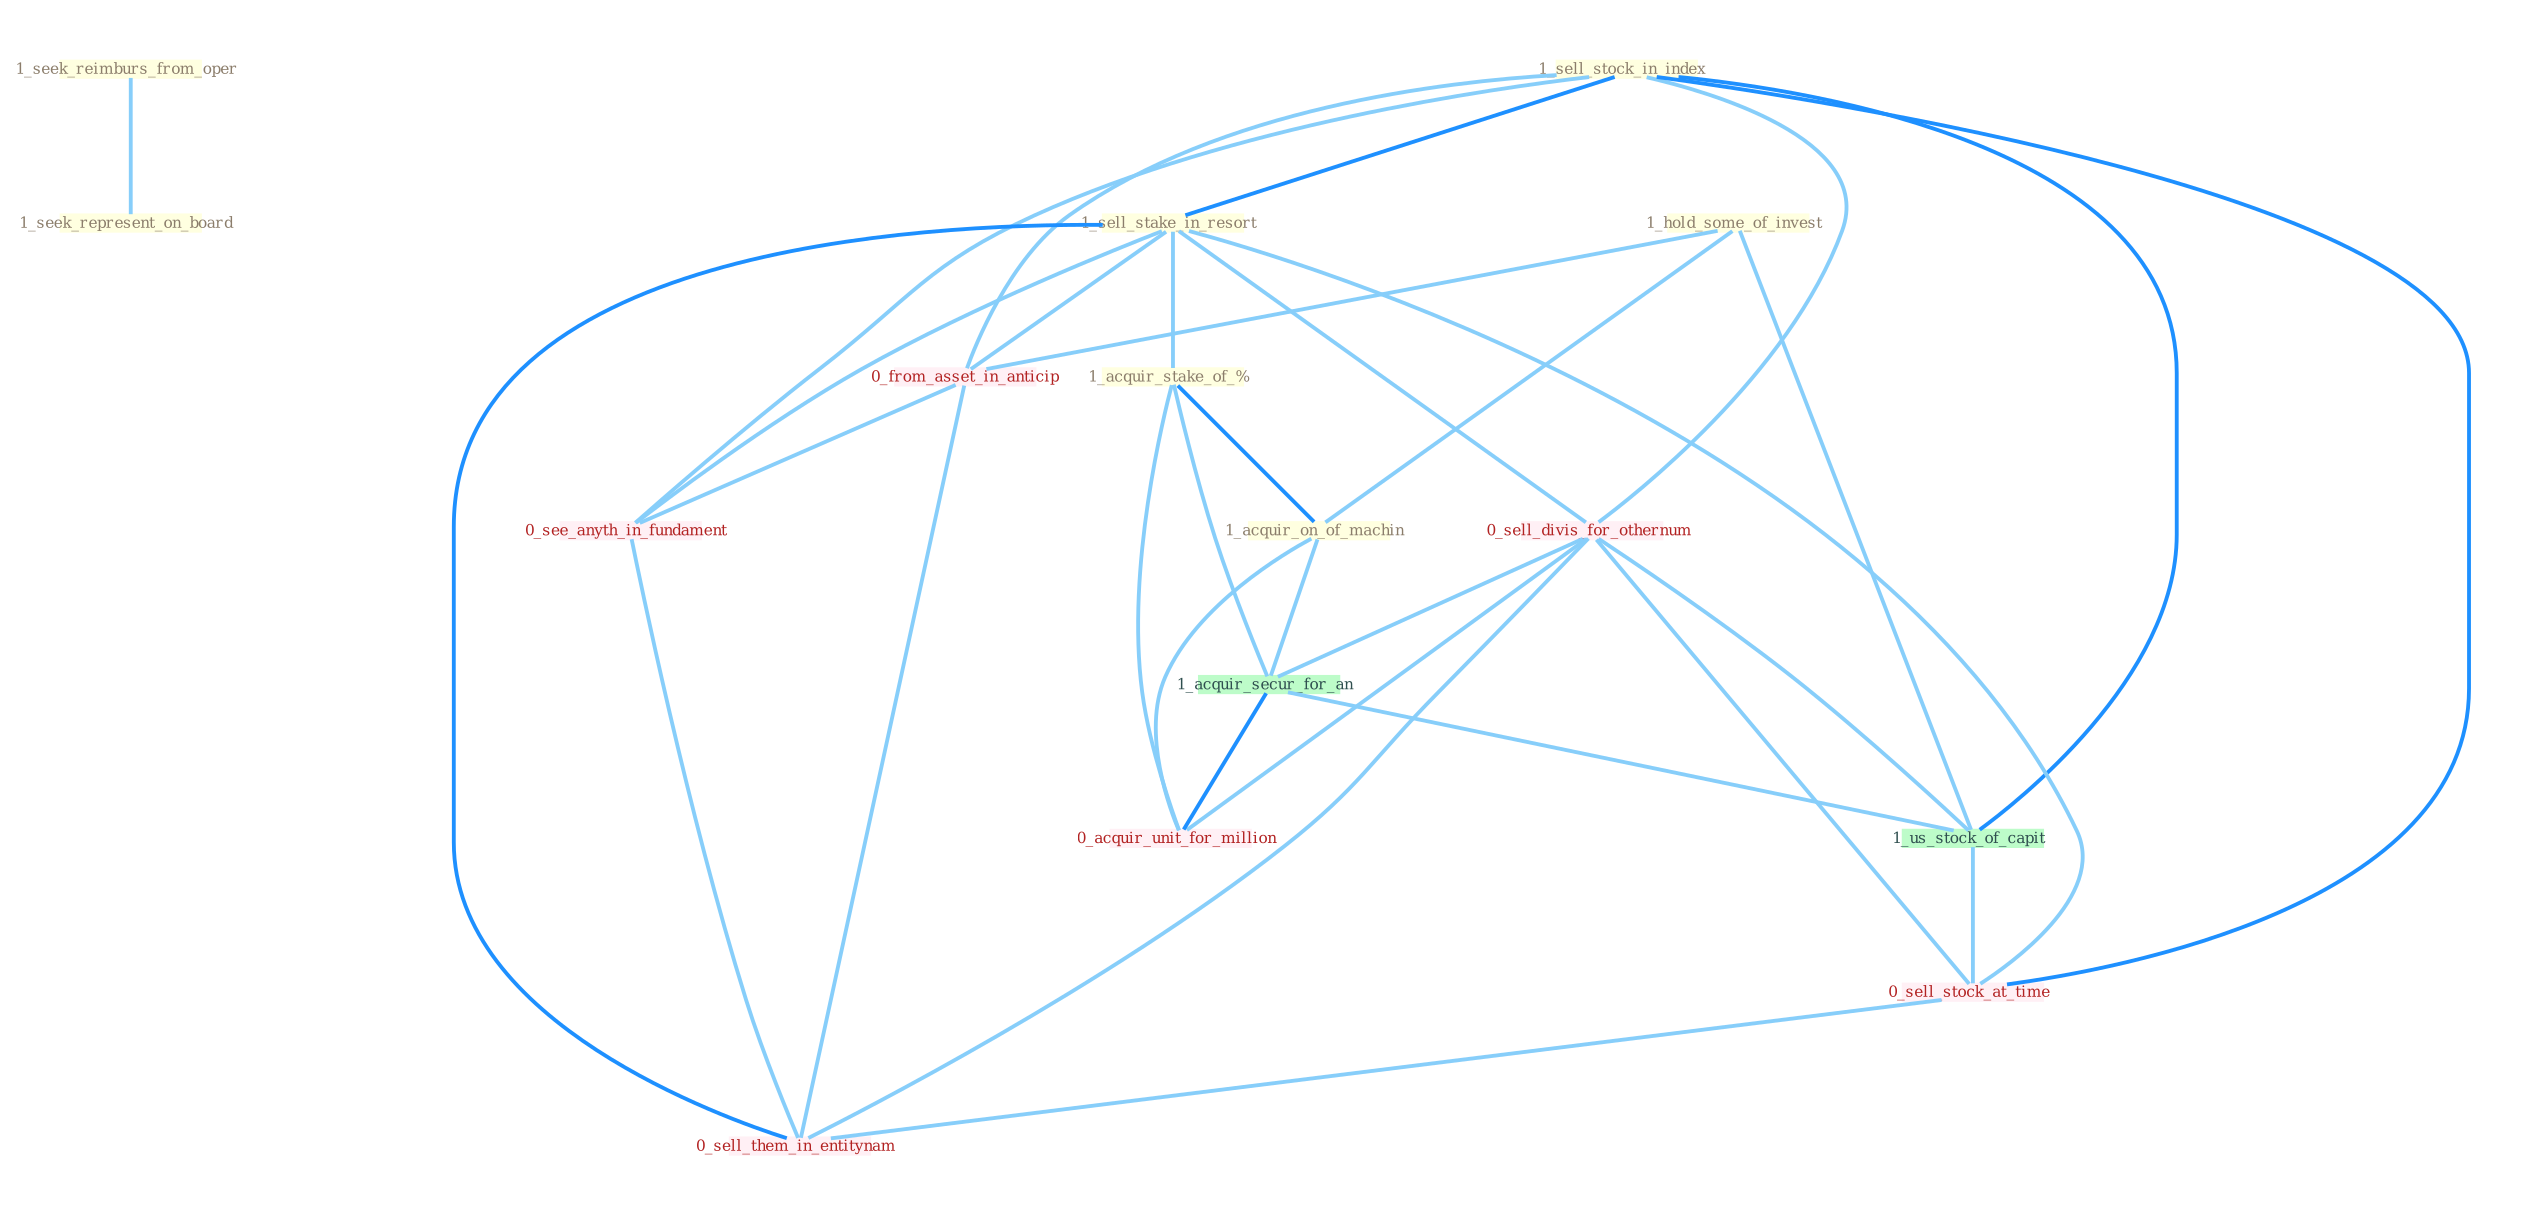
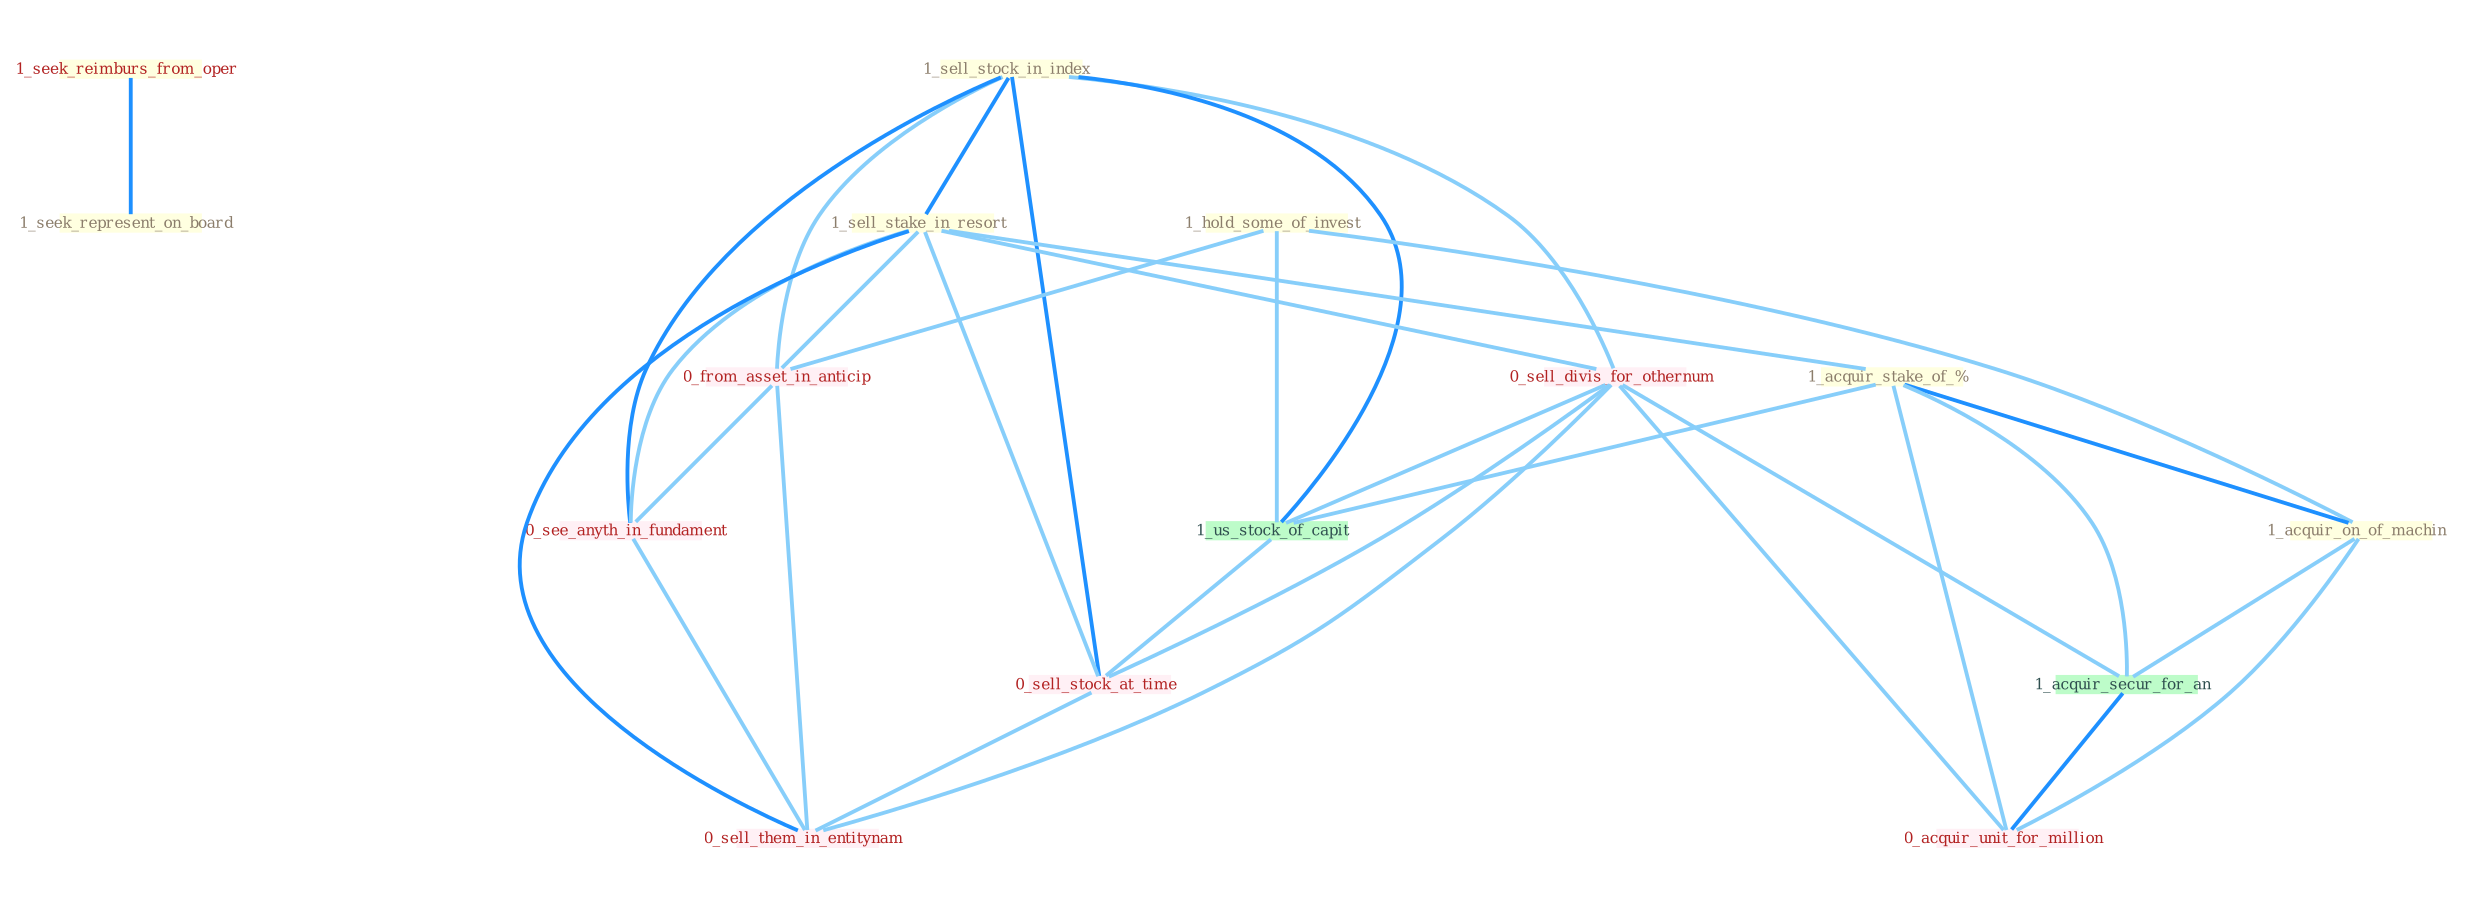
node "1_seek_reimburs_from_oper": fontcolor #8b7d6b -> #b22222
edge "1_seek_reimburs_from_oper" -- "1_seek_represent_on_board": color #87cefa -> #1e90ff
edge "1_sell_stock_in_index" -- "0_see_anyth_in_fundament": color #87cefa -> #1e90ff
edge "1_acquir_secur_for_an" -- "1_us_stock_of_capit": now "1_acquir_stake_of_%" -- "1_us_stock_of_capit"
